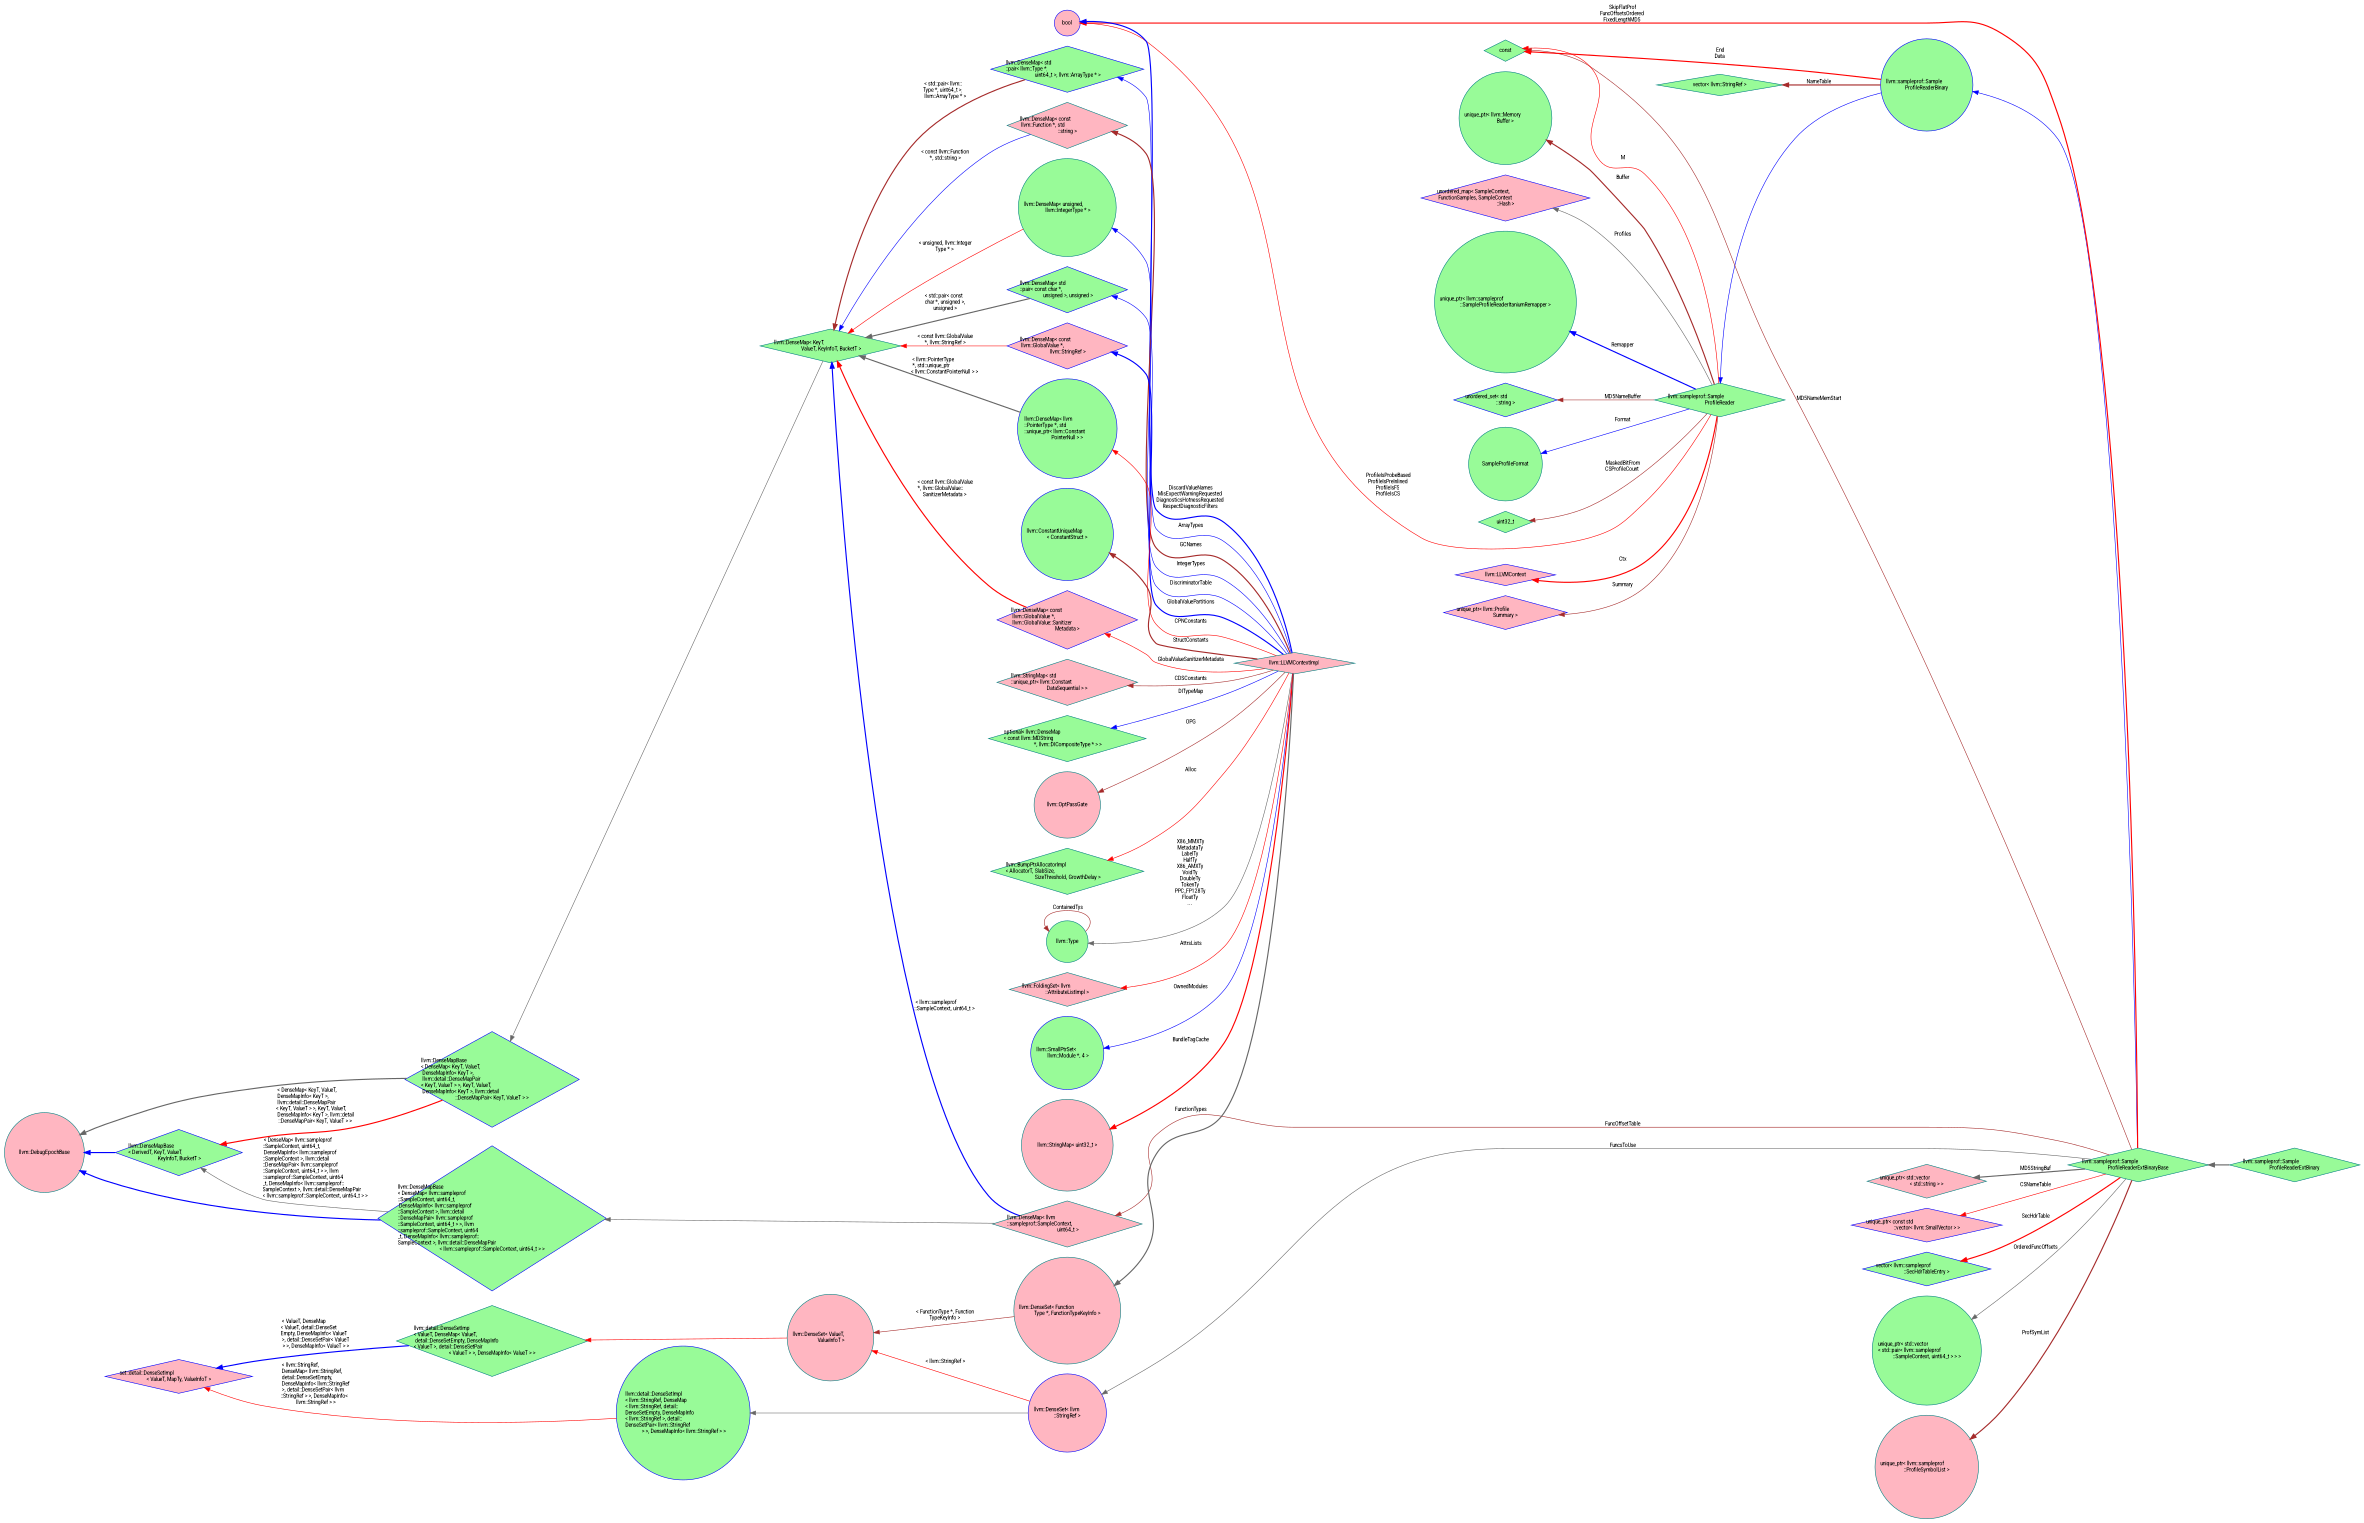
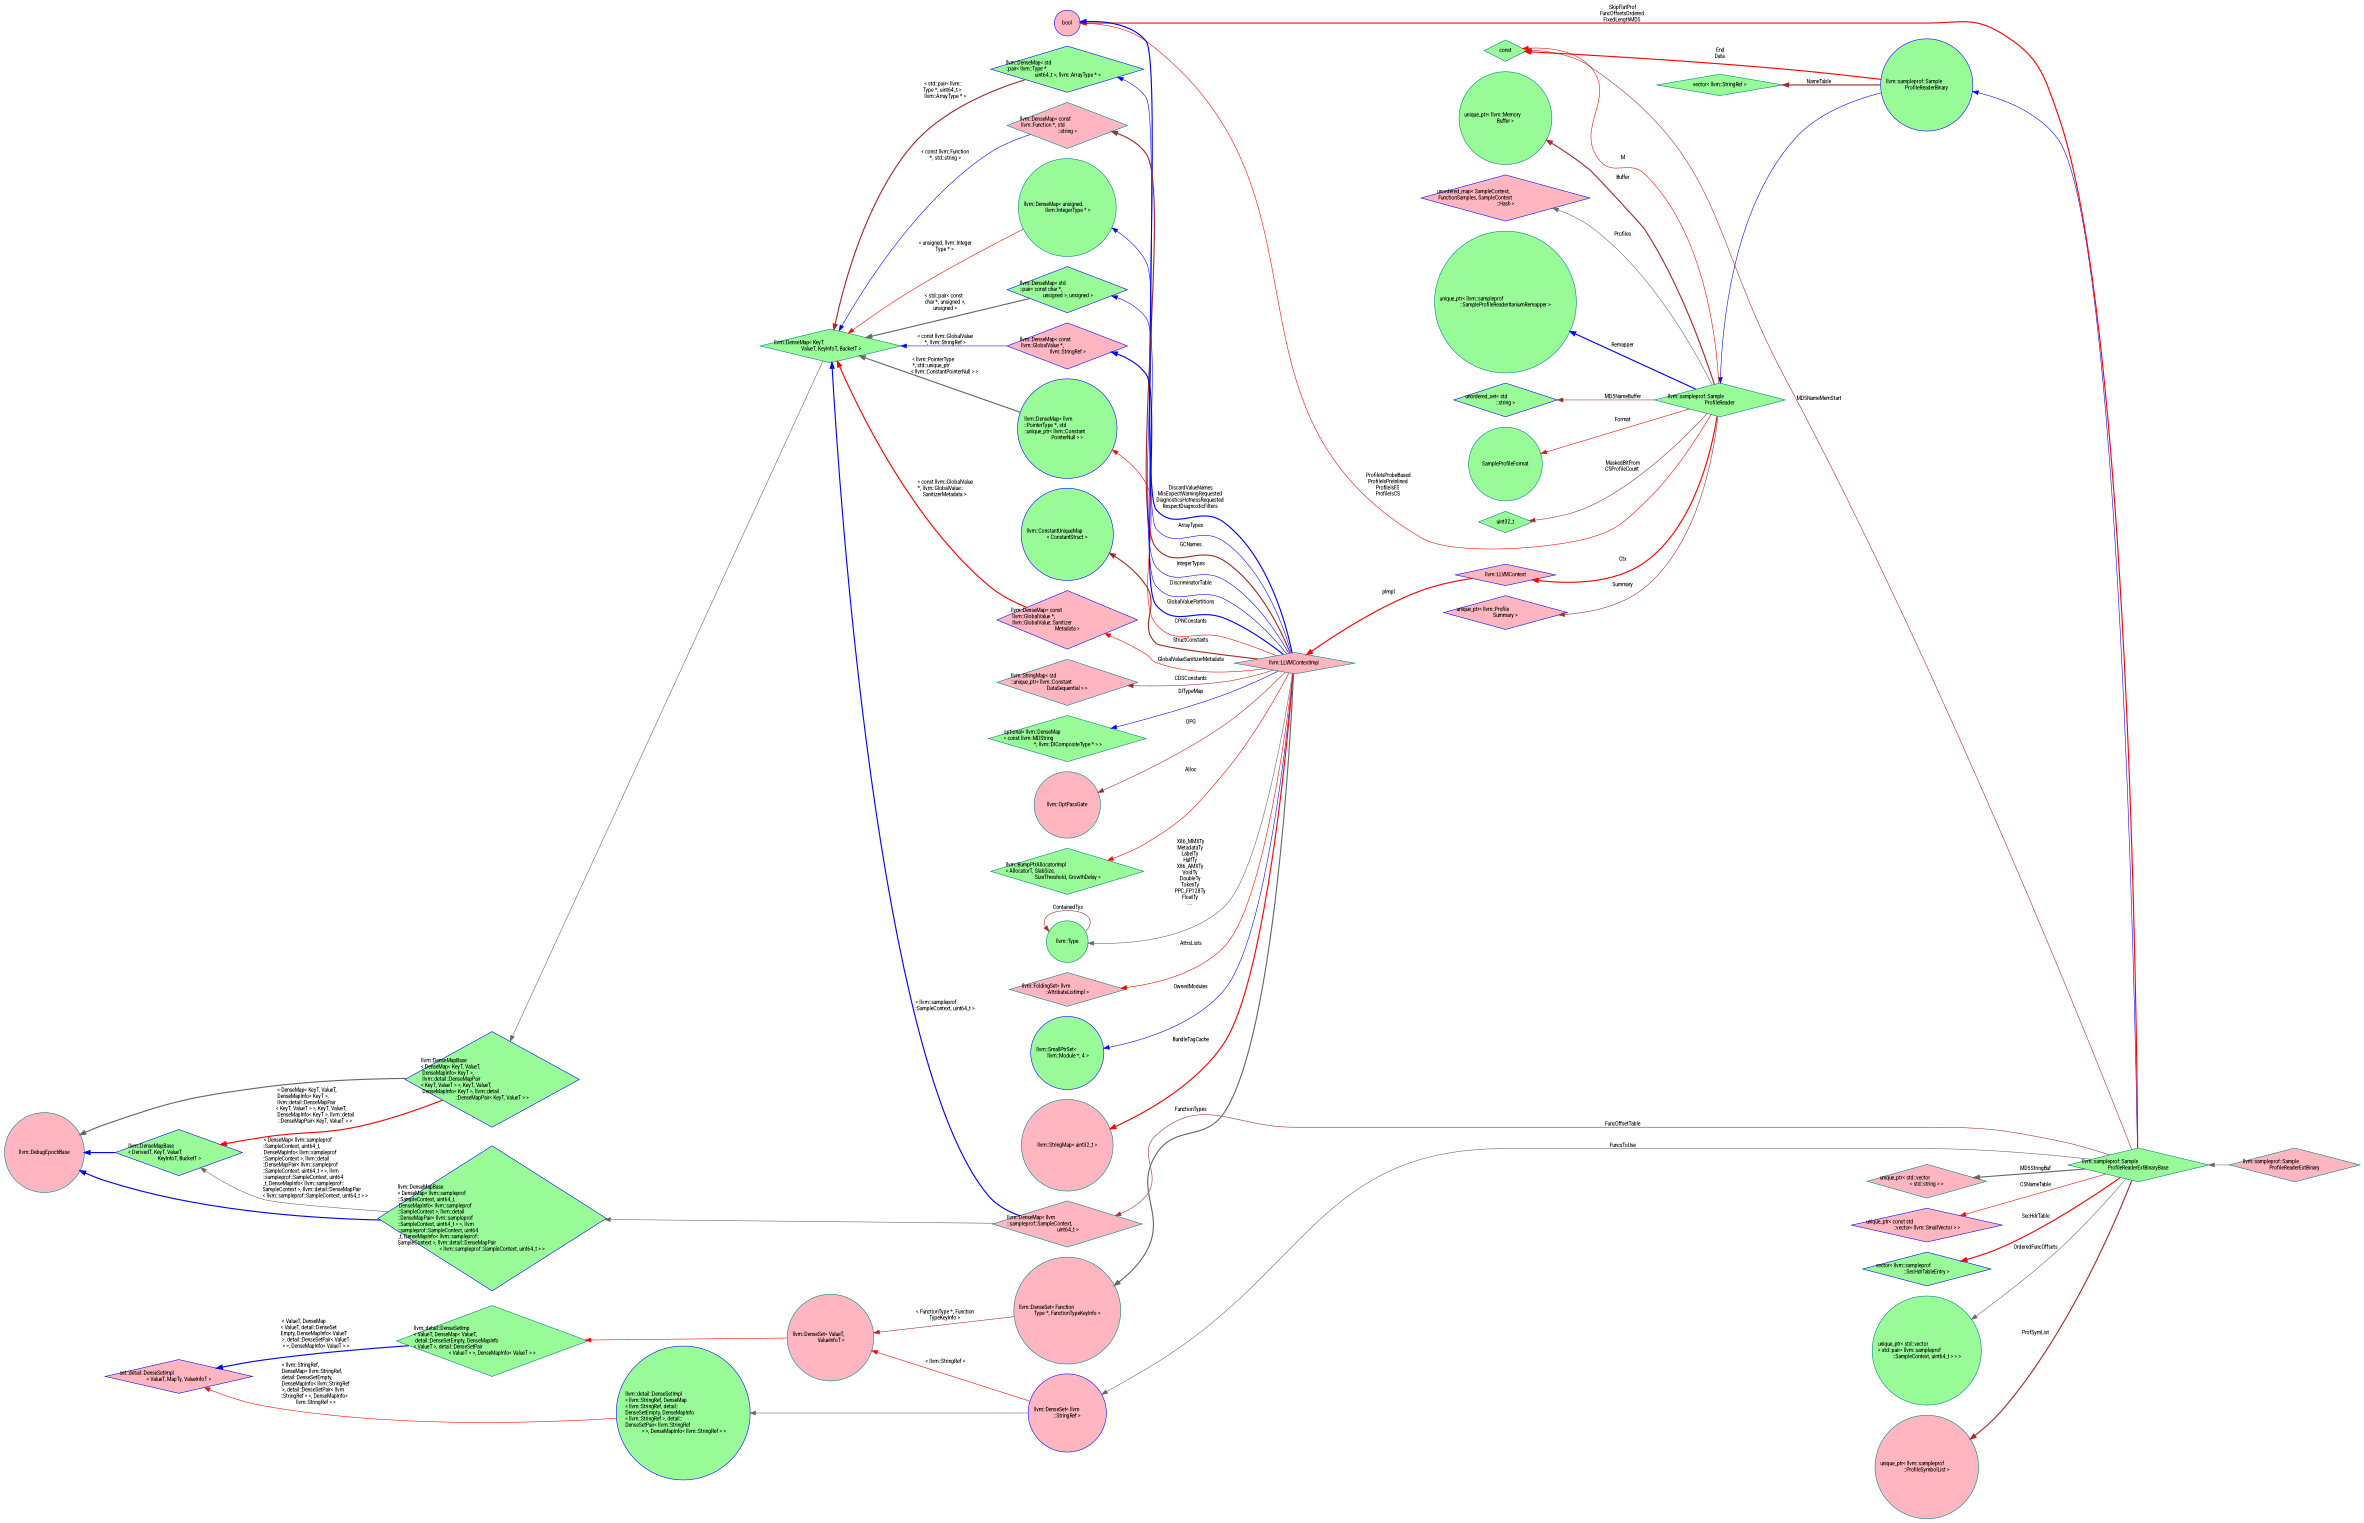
edge "llvm::DenseMap< const llvm::GlobalValue *, llvm::StringRef >" -> "llvm::DenseMap< KeyT, ValueT, KeyInfoT, BucketT >": color red -> blue
edge "llvm::sampleprof::Sample ProfileReader" -> "SampleProfileFormat": color blue -> red
edge "llvm::LLVMContext" -> "llvm::LLVMContextImpl": added, label "pImpl"
edge "llvm::sampleprof::Sample ProfileReaderExtBinary" -> "llvm::sampleprof::Sample ProfileReaderExtBinaryBase": style bold -> solid
node "llvm::sampleprof::Sample ProfileReaderExtBinary": fillcolor palegreen -> lightpink
